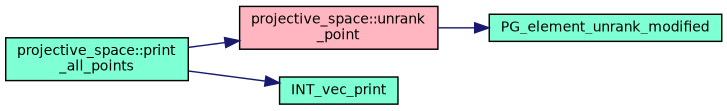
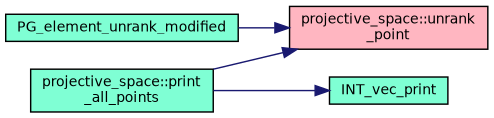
edge "projective_space::unrank _point" -> "PG_element_unrank_modified": reversed
